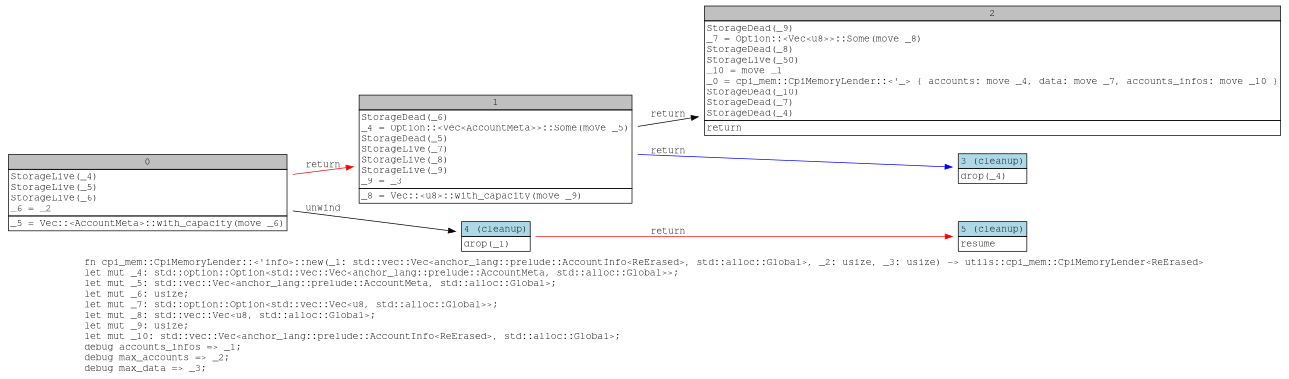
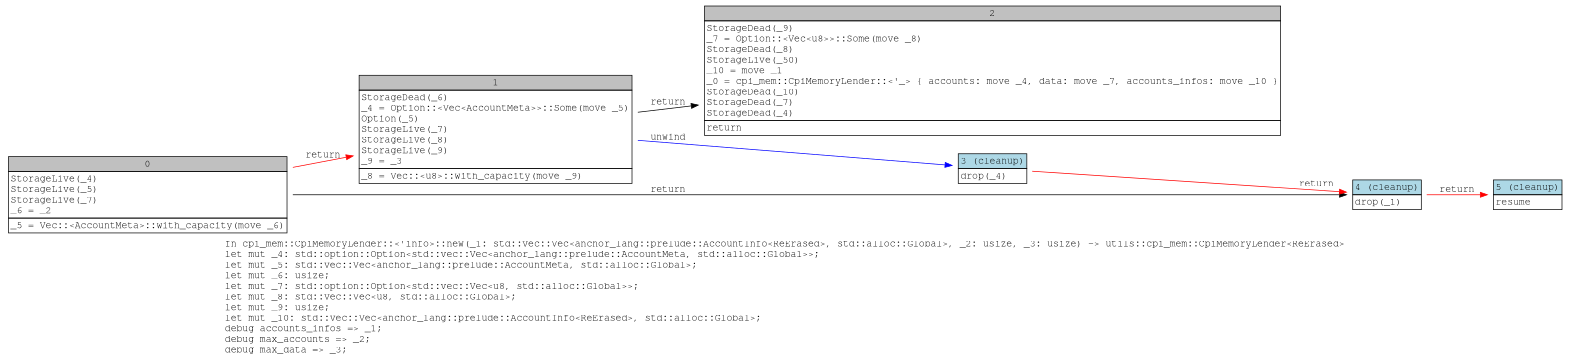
node "1": text "StorageDead(_5)" -> "Option(_5)"
edge "1" -> "3 (cleanup)": label "return" -> "unwind"
edge "3 (cleanup)" -> "4 (cleanup)": added, label "return"
node "0": text "StorageLive(_6)" -> "StorageLive(_7)"
edge "0" -> "4 (cleanup)": label "unwind" -> "return"
